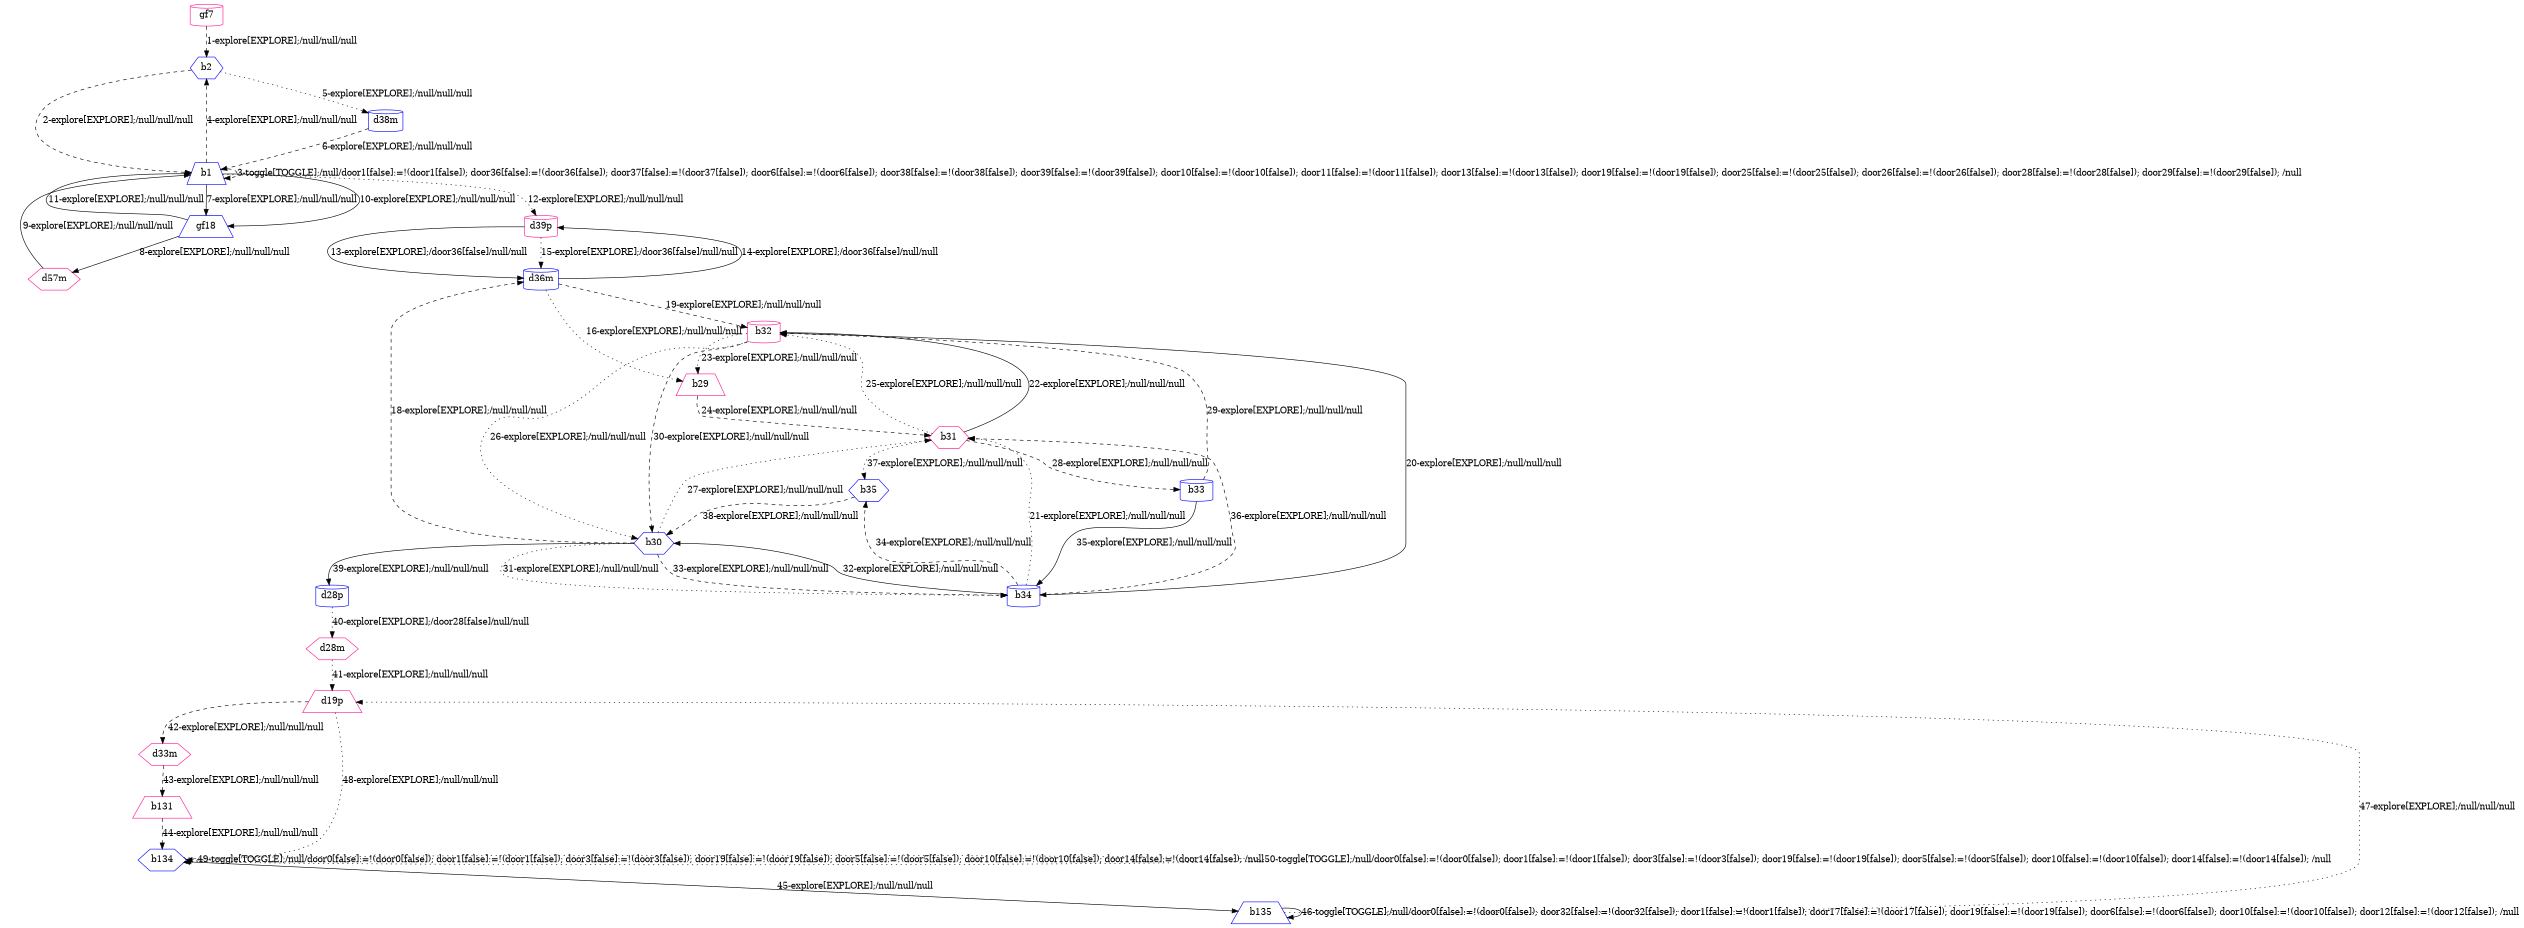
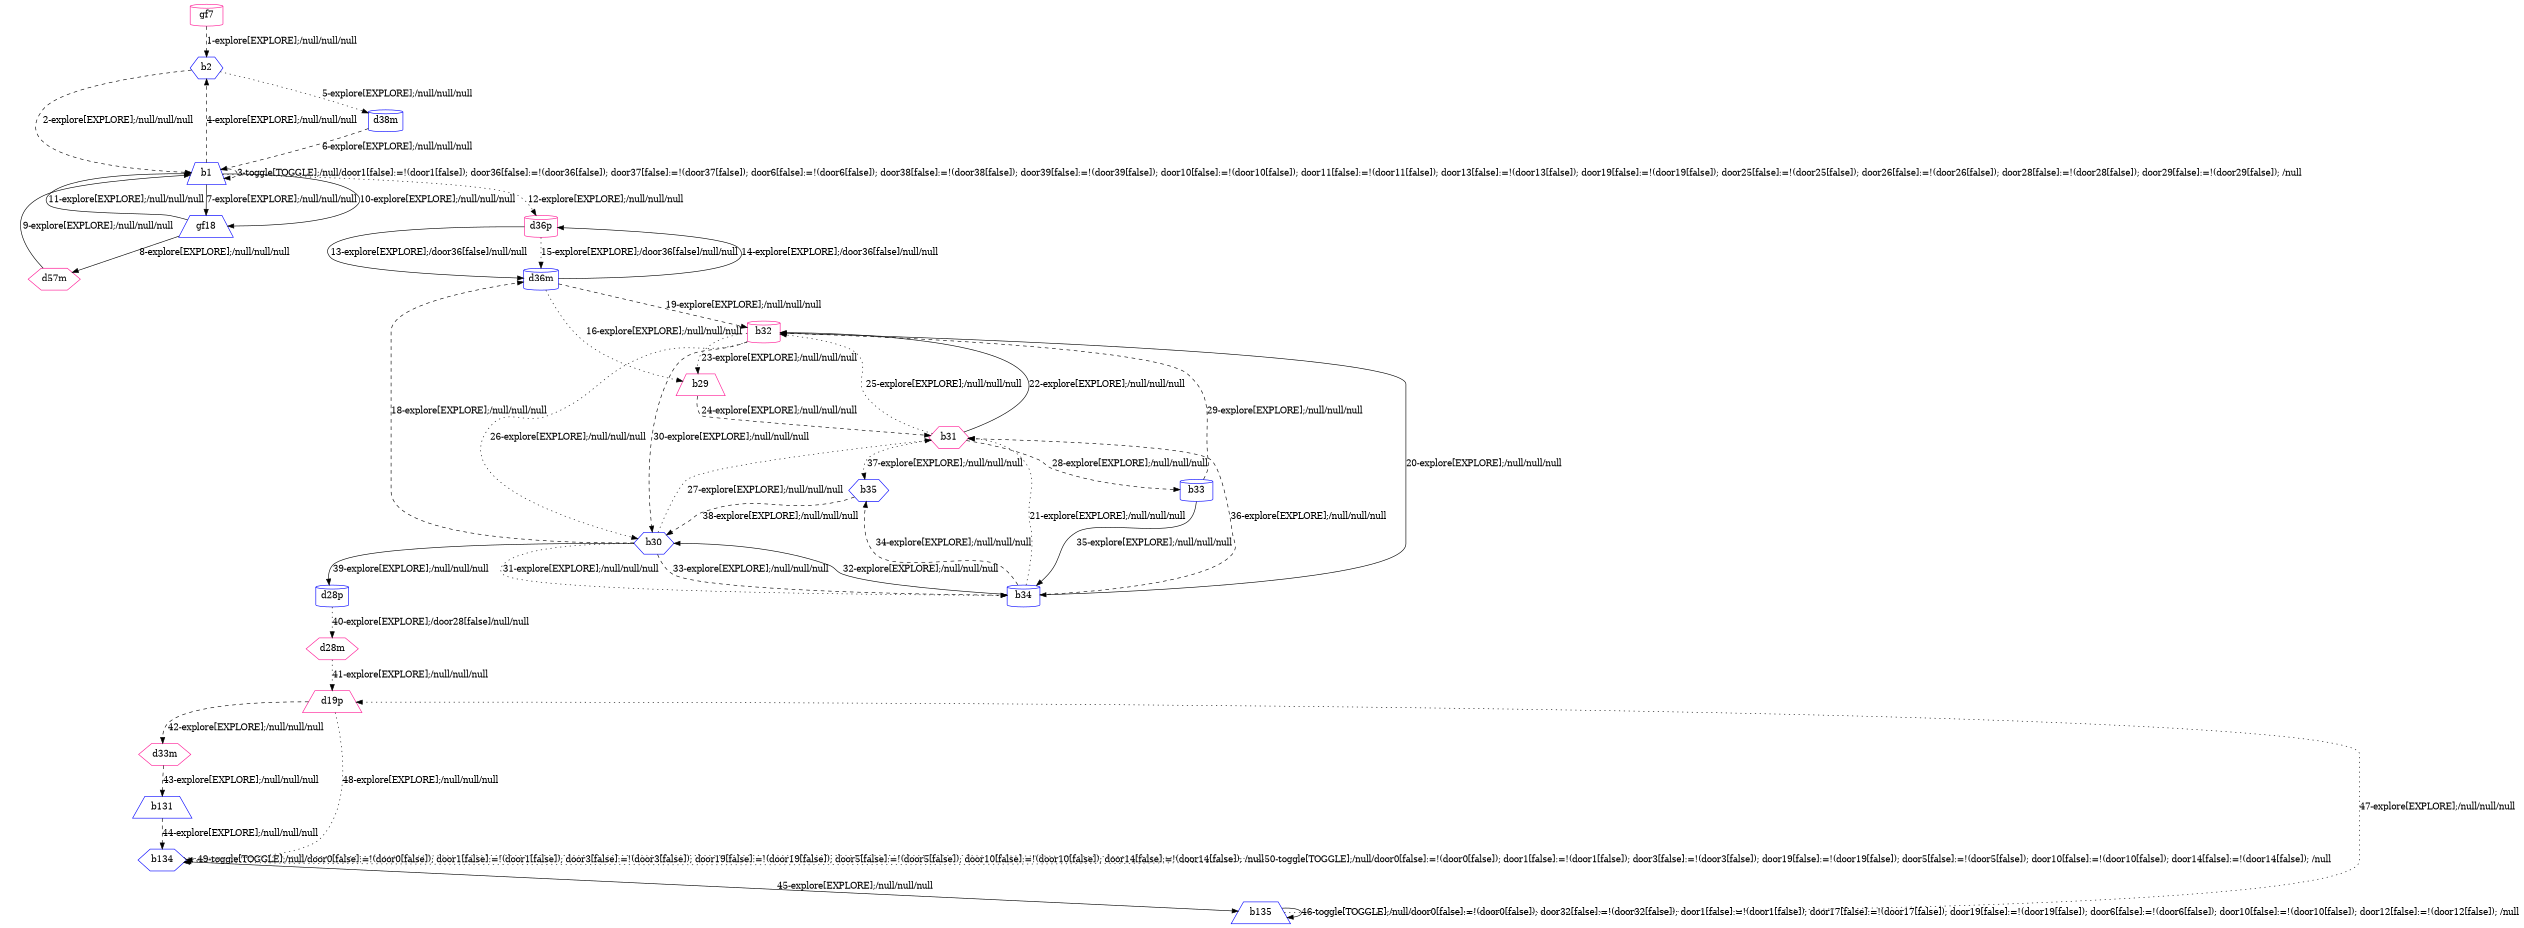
node "d39p": label "d39p" -> "d36p"
node "b131": color deeppink -> blue
